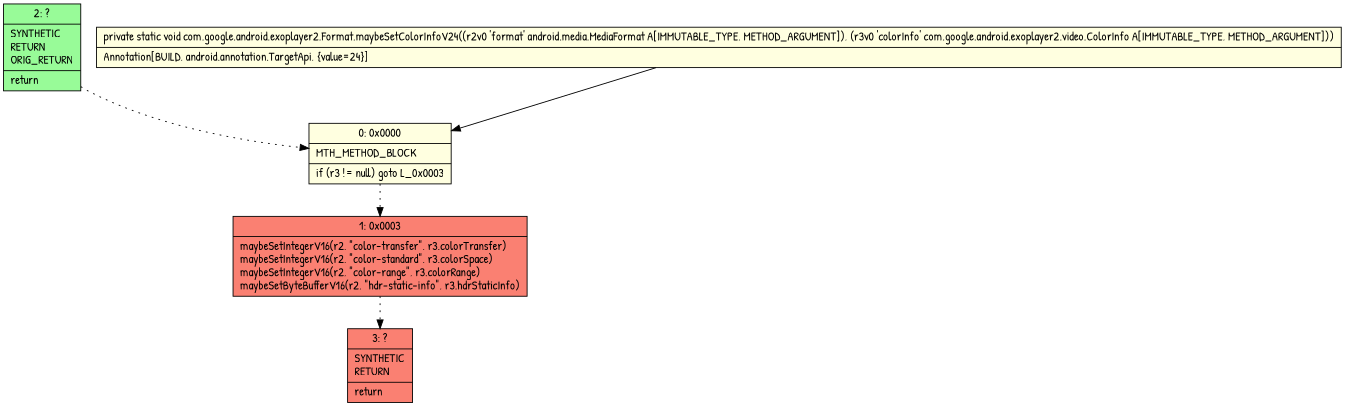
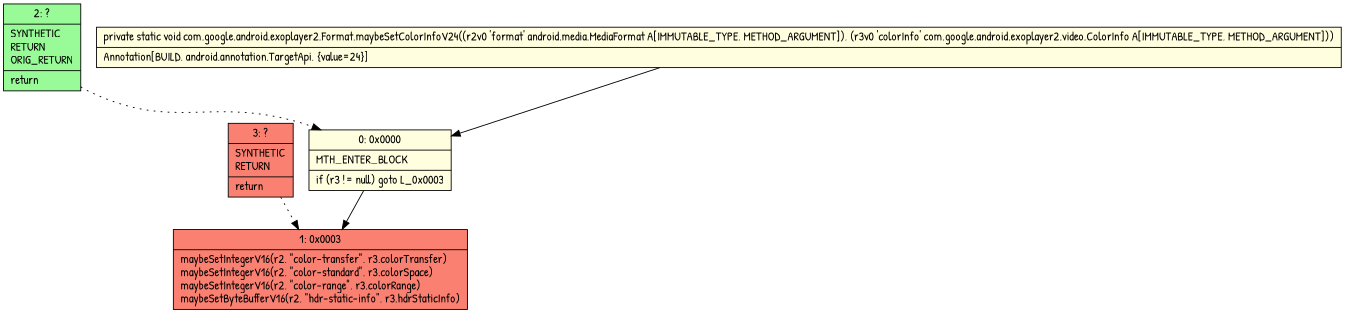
node "0: 0x0000": text "MTH_METHOD_BLOCK" -> "MTH_ENTER_BLOCK"
edge "0: 0x0000" -> "1: 0x0003": style dotted -> solid
edge "1: 0x0003" -> "3: ?": reversed
